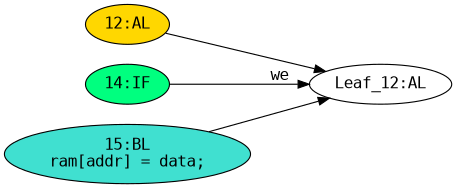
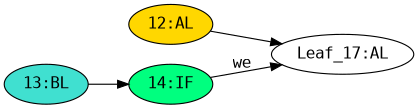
node "13:BL": added
node "Leaf_12:AL": label "Leaf_12:AL" -> "Leaf_17:AL"
node "15:BL ram[addr] = data;": removed
